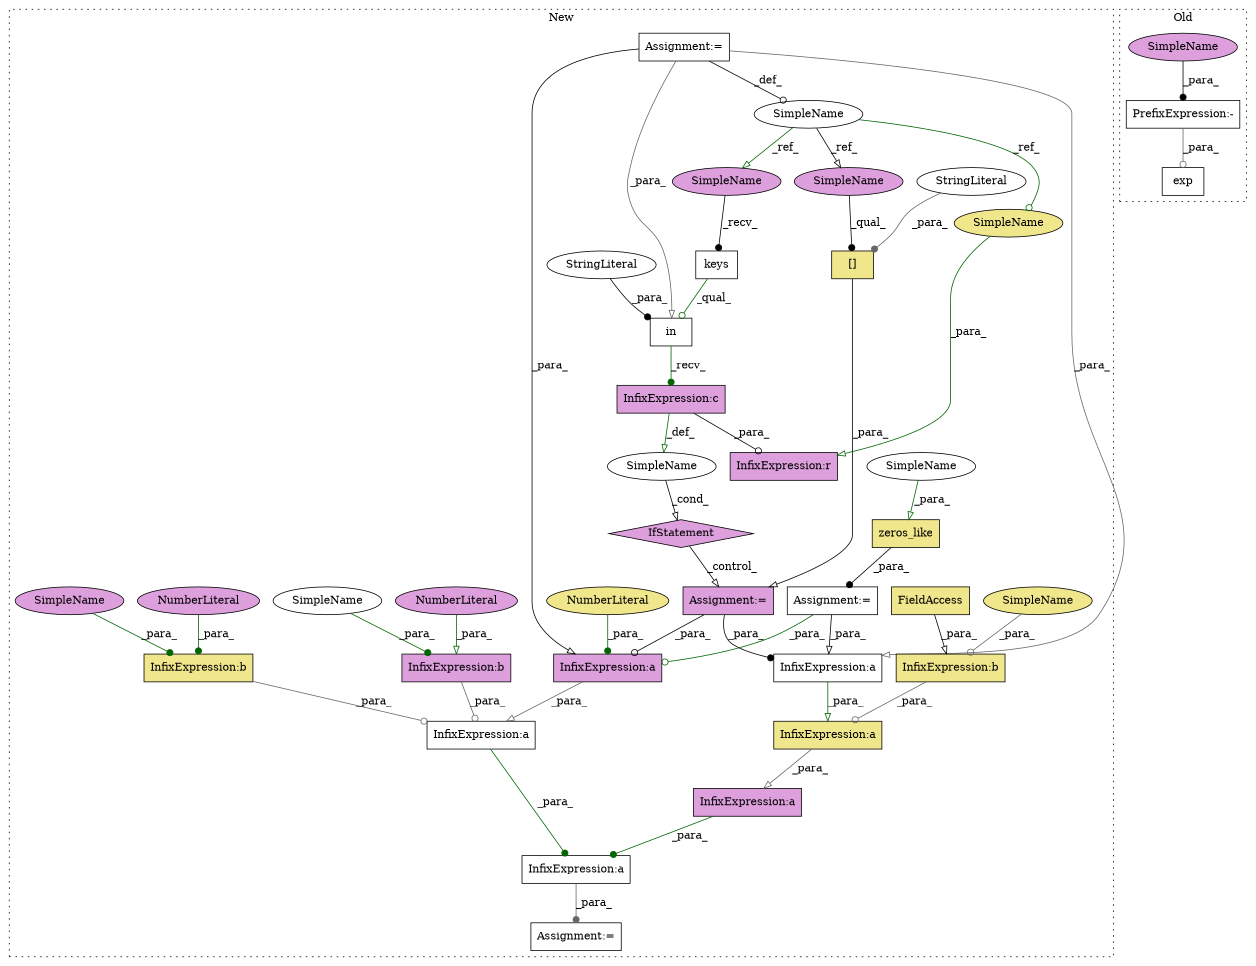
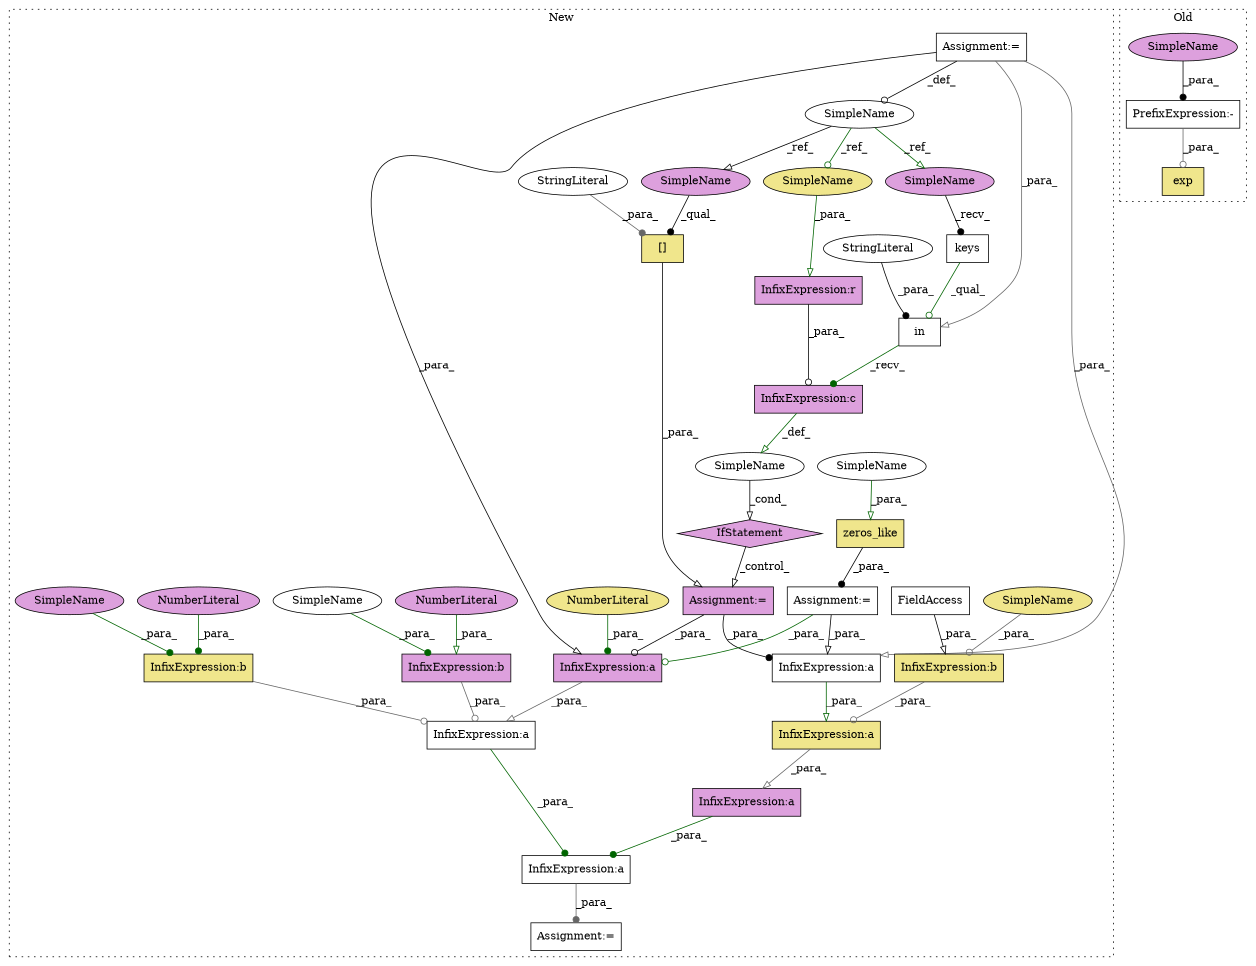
node "exp": fillcolor white -> khaki
edge "InfixExpression:c" -> "InfixExpression:r": reversed
node "FieldAccess": fillcolor khaki -> white
